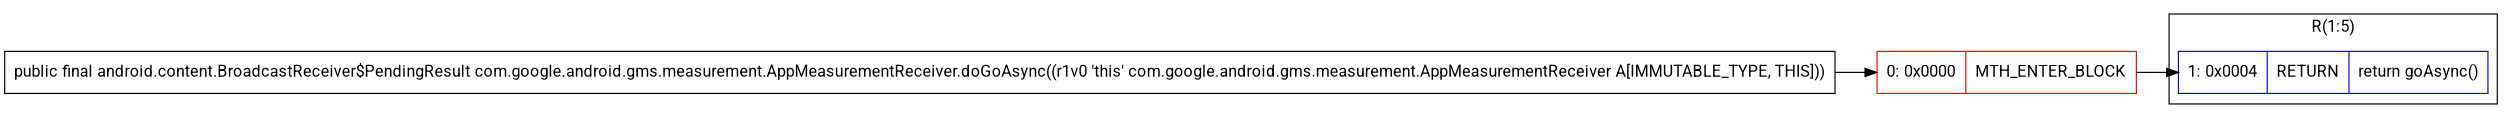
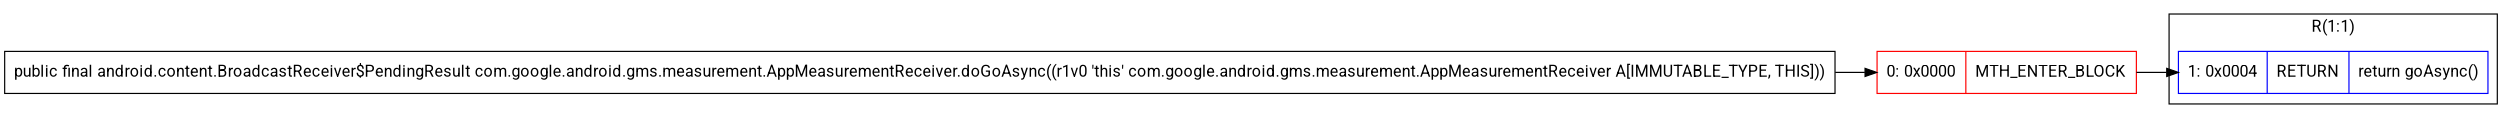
cluster "R(1:5)": label "R(1:5)" -> "R(1:1)"
